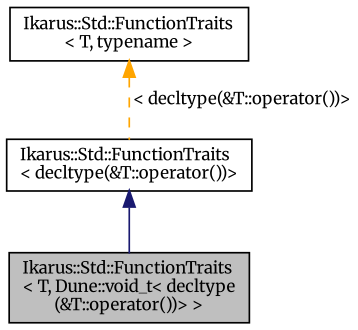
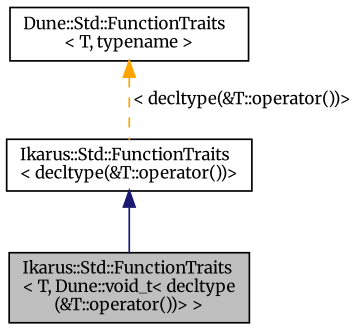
node "Ikarus::Std::FunctionTraits < T, typename >": label "Ikarus::Std::FunctionTraits < T, typename >" -> "Dune::Std::FunctionTraits < T, typename >"
